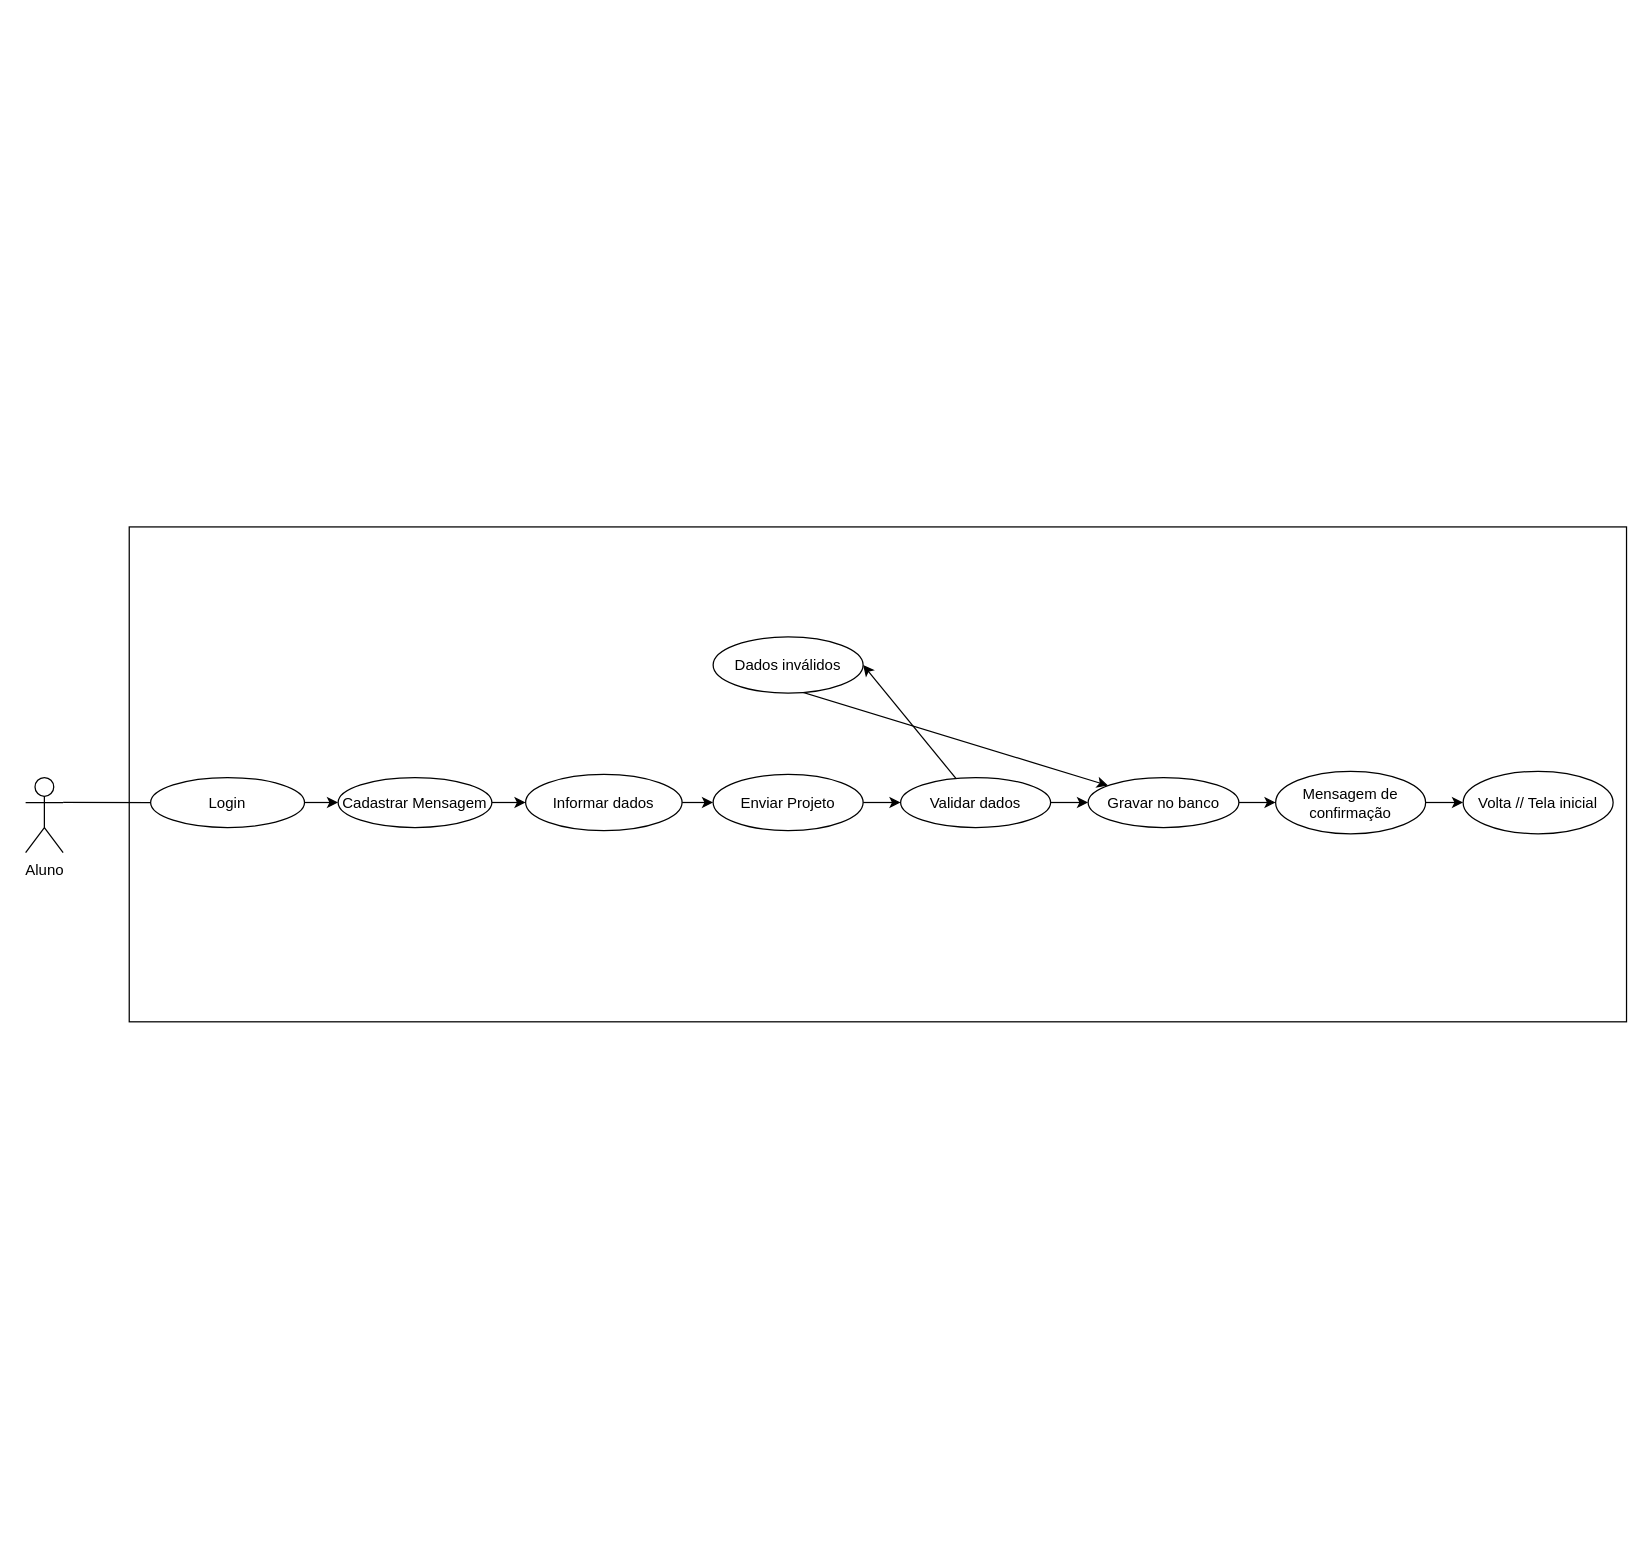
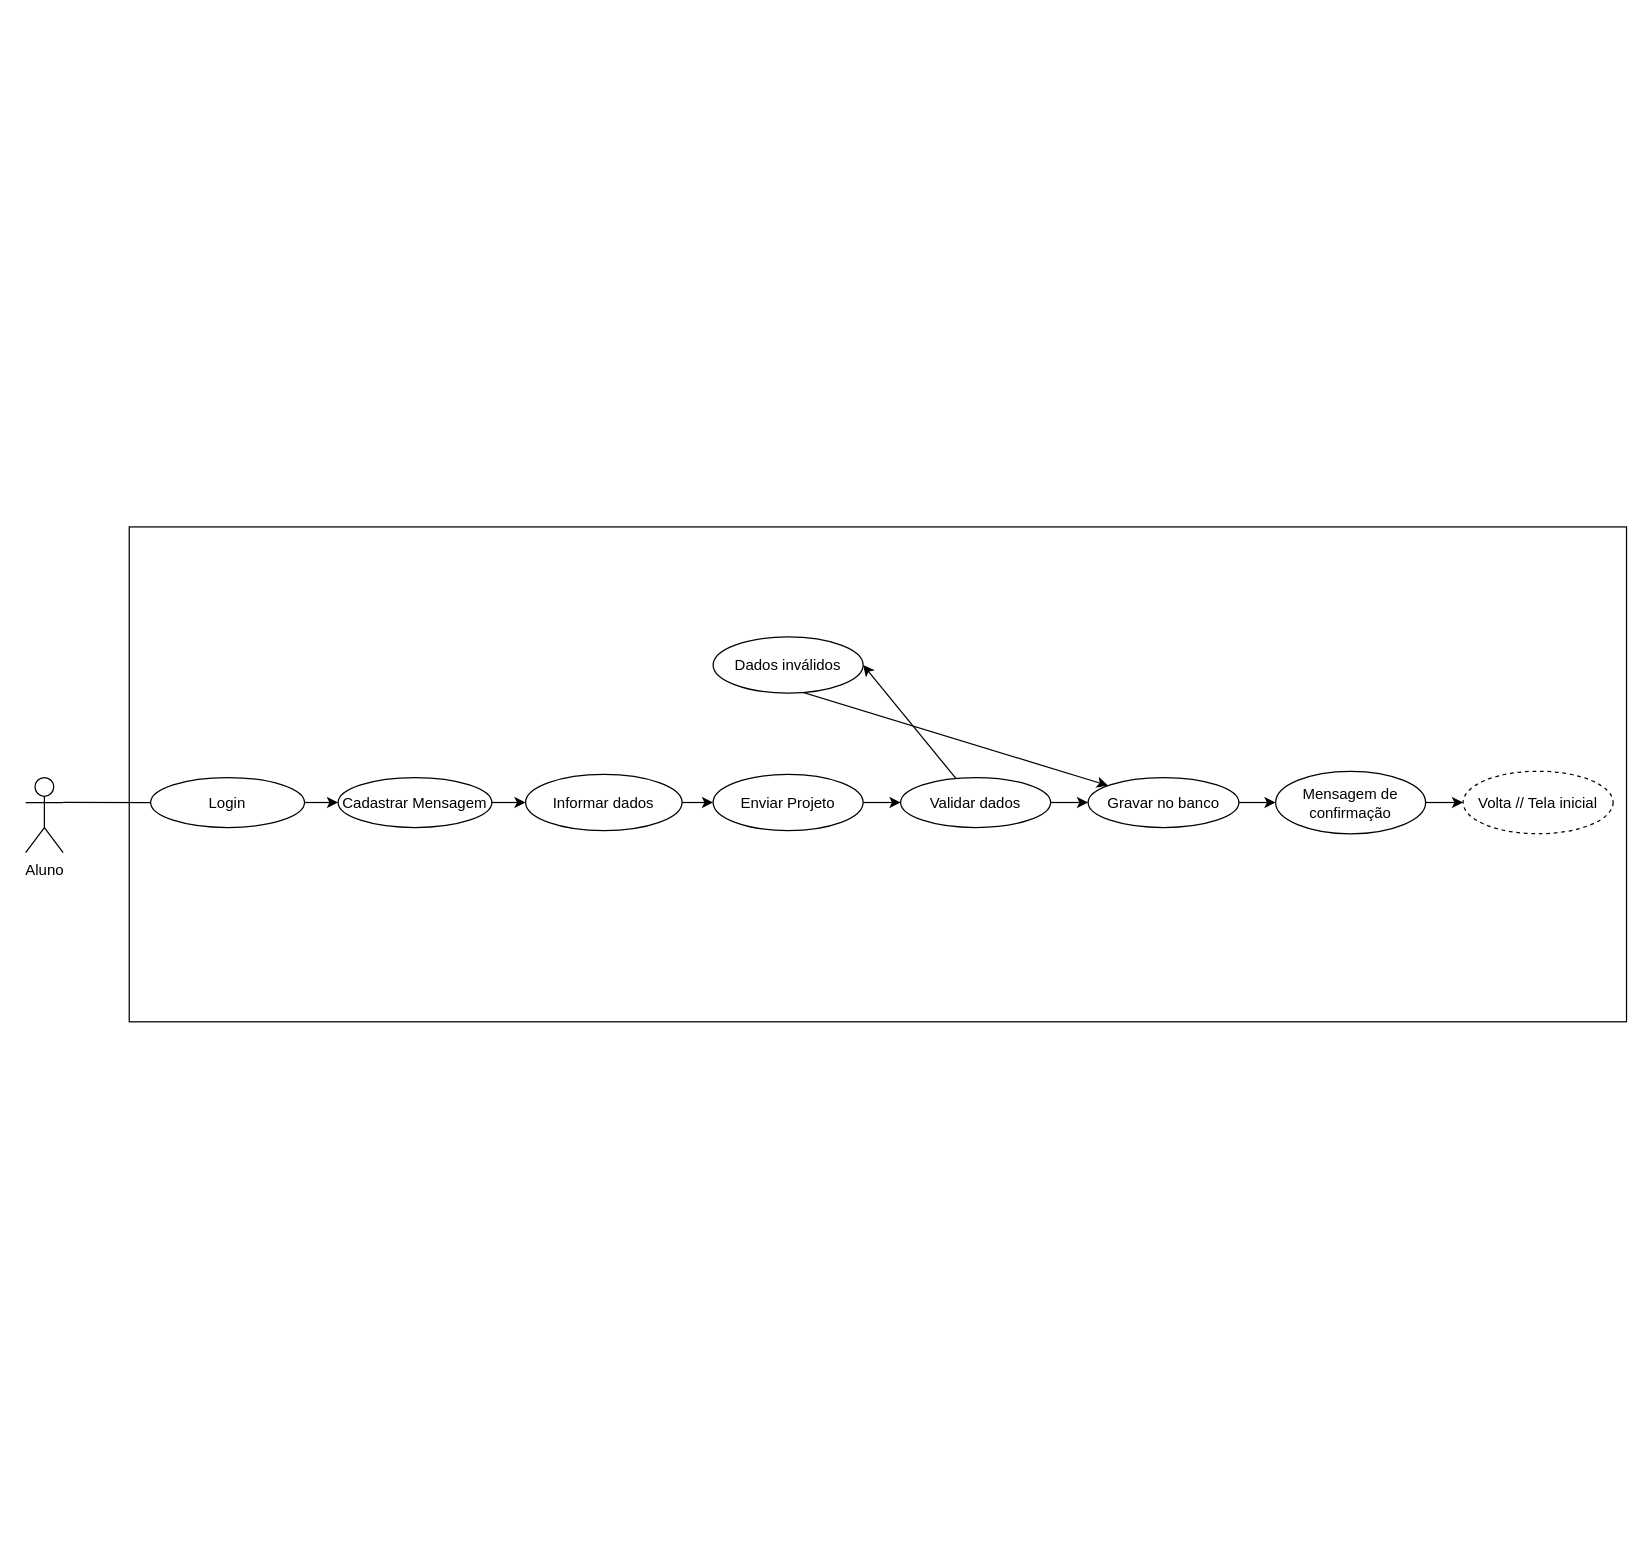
node "Volta // Tela inicial": style solid -> dashed
